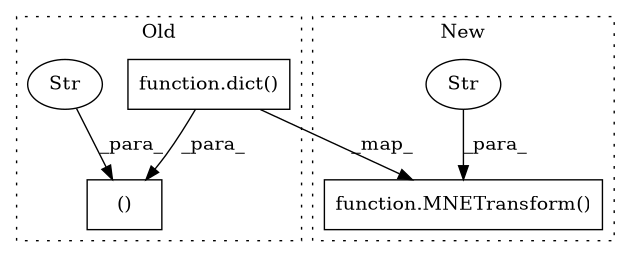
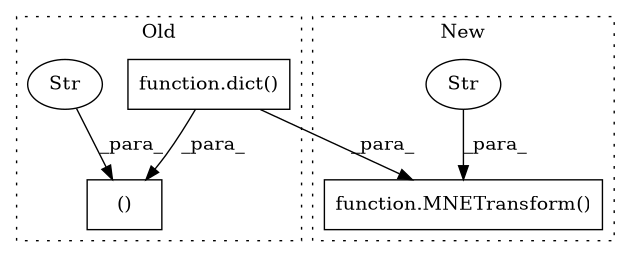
edge "function.dict()" -> "function.MNETransform()": label "_map_" -> "_para_"
